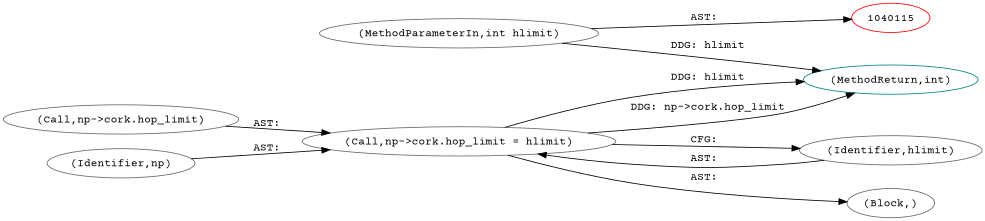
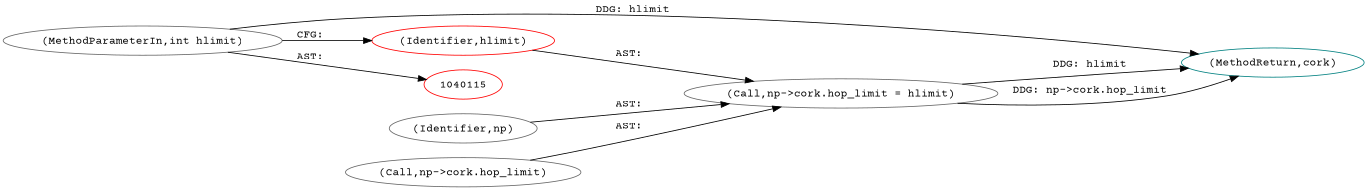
node "(MethodReturn,int)": label "(MethodReturn,int)" -> "(MethodReturn,cork)"
edge "(Call,np->cork.hop_limit = hlimit)" -> "(Identifier,hlimit)": now "(MethodParameterIn,int hlimit)" -> "(Identifier,hlimit)"
node "(Identifier,hlimit)": color gray40 -> red
node "(Block,)": removed
